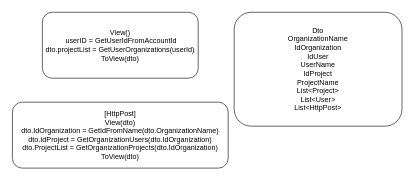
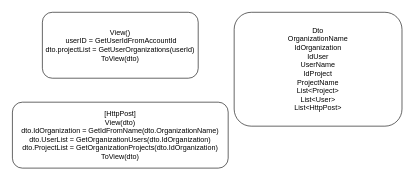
node "[HttpPost] View(dto) dto.IdOrganization = GetIdFromName(dto.OrganizationName) dto.IdProject = GetOrganizationUsers(dto.IdOrganization) dto.ProjectList = GetOrganizationProjects(dto.IdOrganization) ToView(dto)": label "[HttpPost] View(dto) dto.IdOrganization = GetIdFromName(dto.OrganizationName) dto.IdProject = GetOrganizationUsers(dto.IdOrganization) dto.ProjectList = GetOrganizationProjects(dto.IdOrganization) ToView(dto)" -> "[HttpPost] View(dto) dto.IdOrganization = GetIdFromName(dto.OrganizationName) dto.UserList = GetOrganizationUsers(dto.IdOrganization) dto.ProjectList = GetOrganizationProjects(dto.IdOrganization) ToView(dto)"
